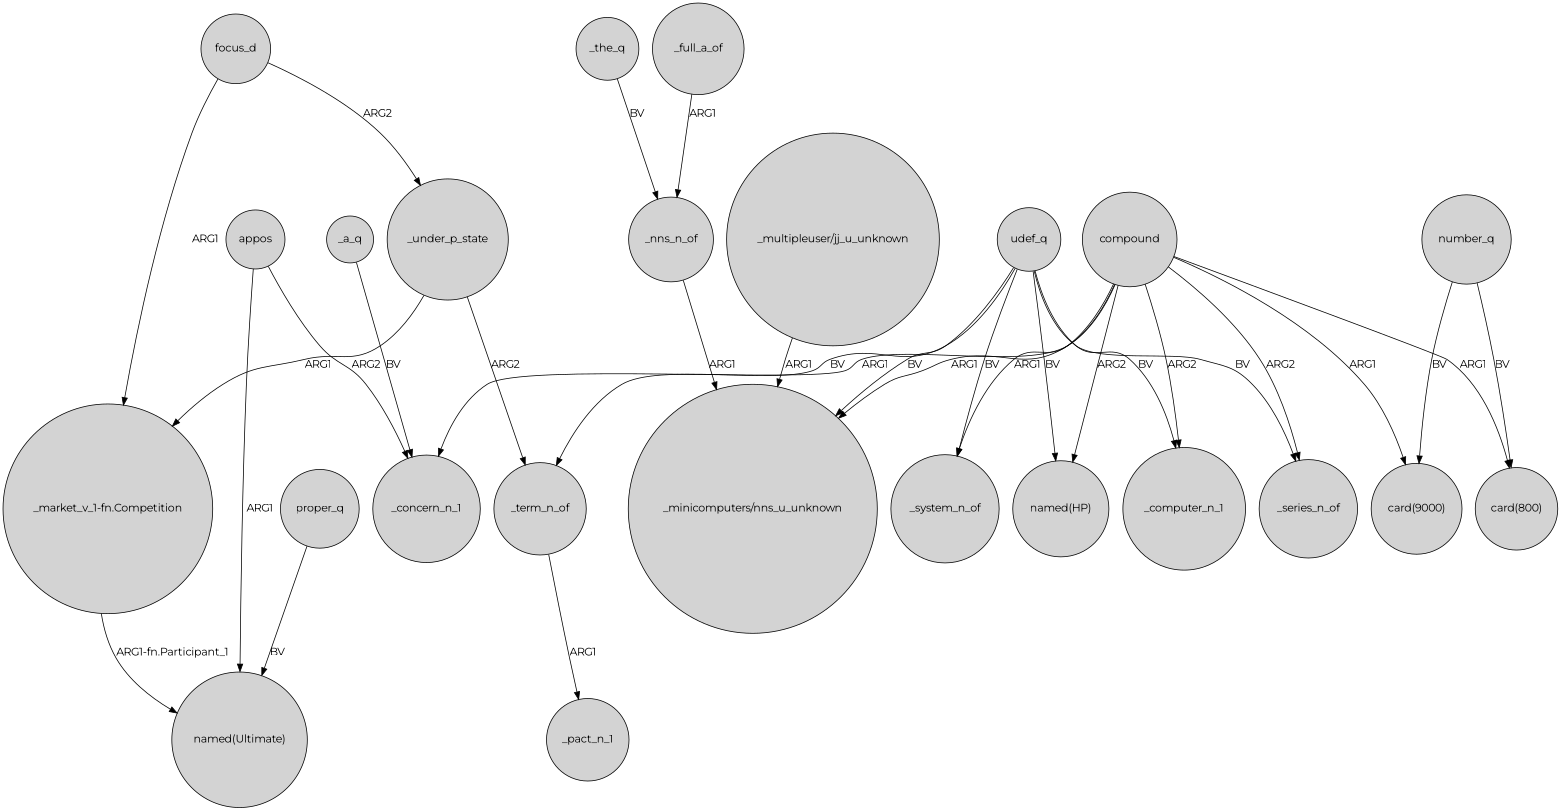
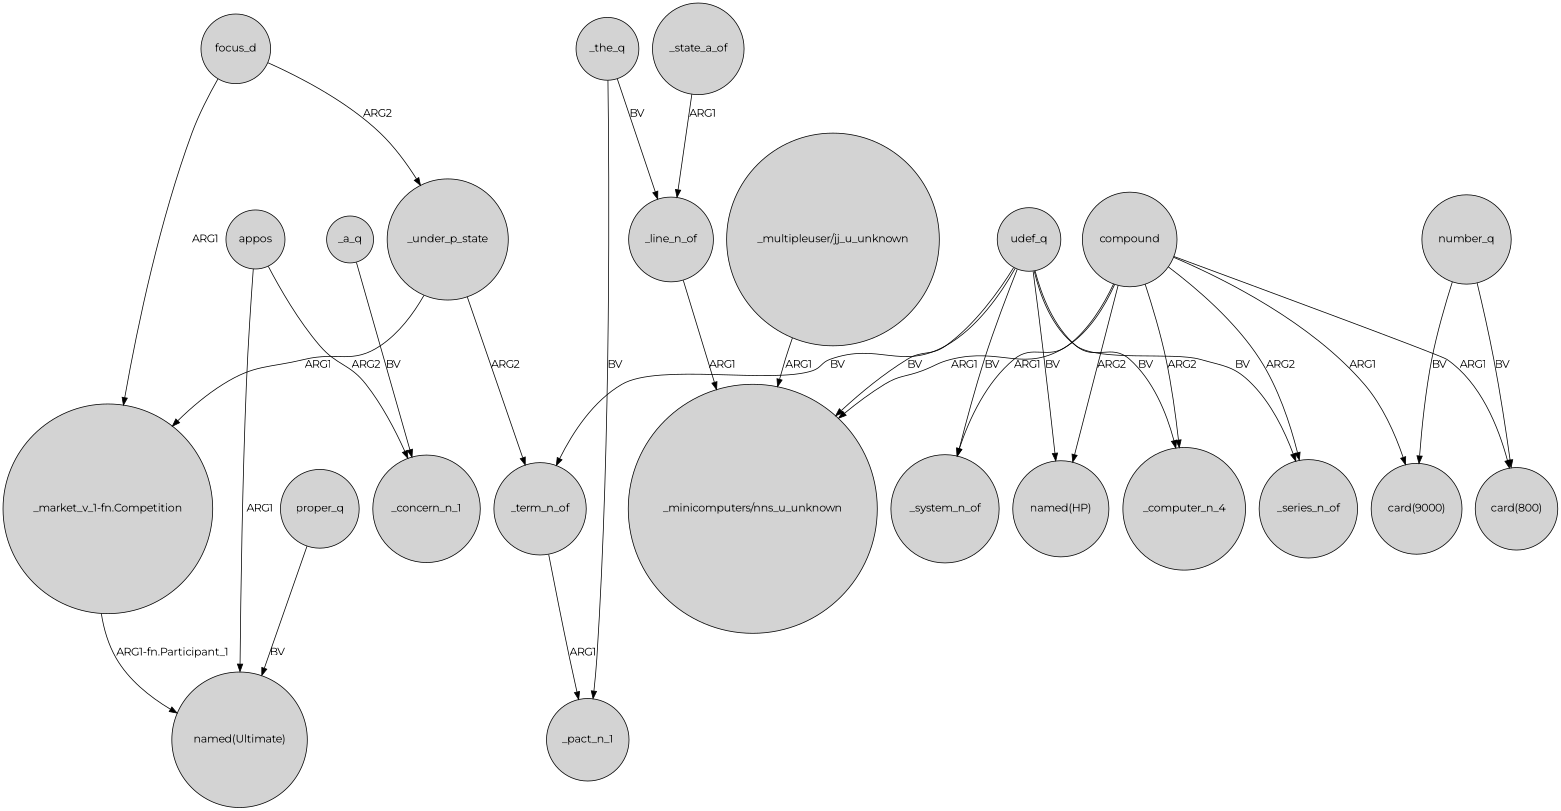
node "_full_a_of": label "_full_a_of" -> "_state_a_of"
node "_nns_n_of": label "_nns_n_of" -> "_line_n_of"
edge "compound" -> "_concern_n_1": removed, label "ARG1"
edge "_the_q" -> "_pact_n_1": added, label "BV"
node "_computer_n_1": label "_computer_n_1" -> "_computer_n_4"
